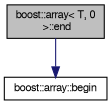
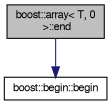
node "boost::array::begin": label "boost::array::begin" -> "boost::begin::begin"
